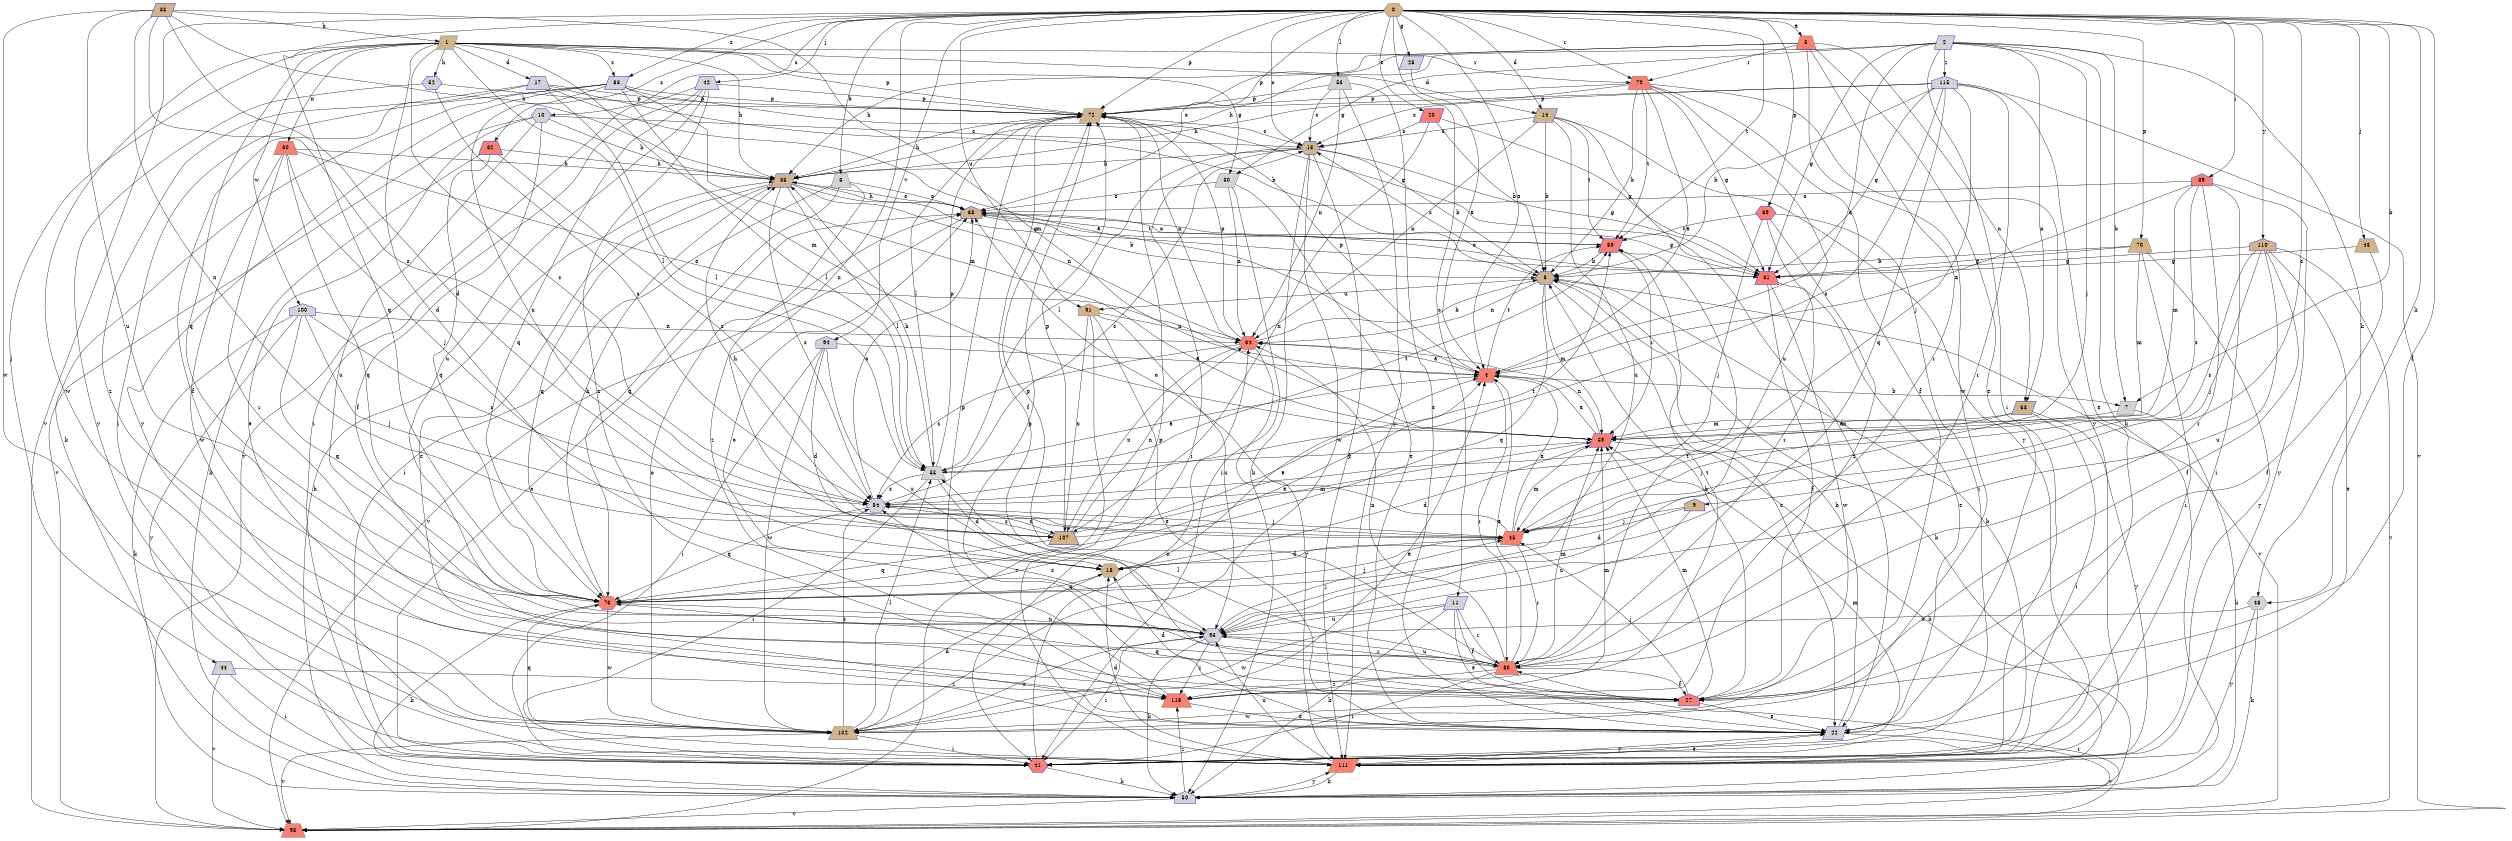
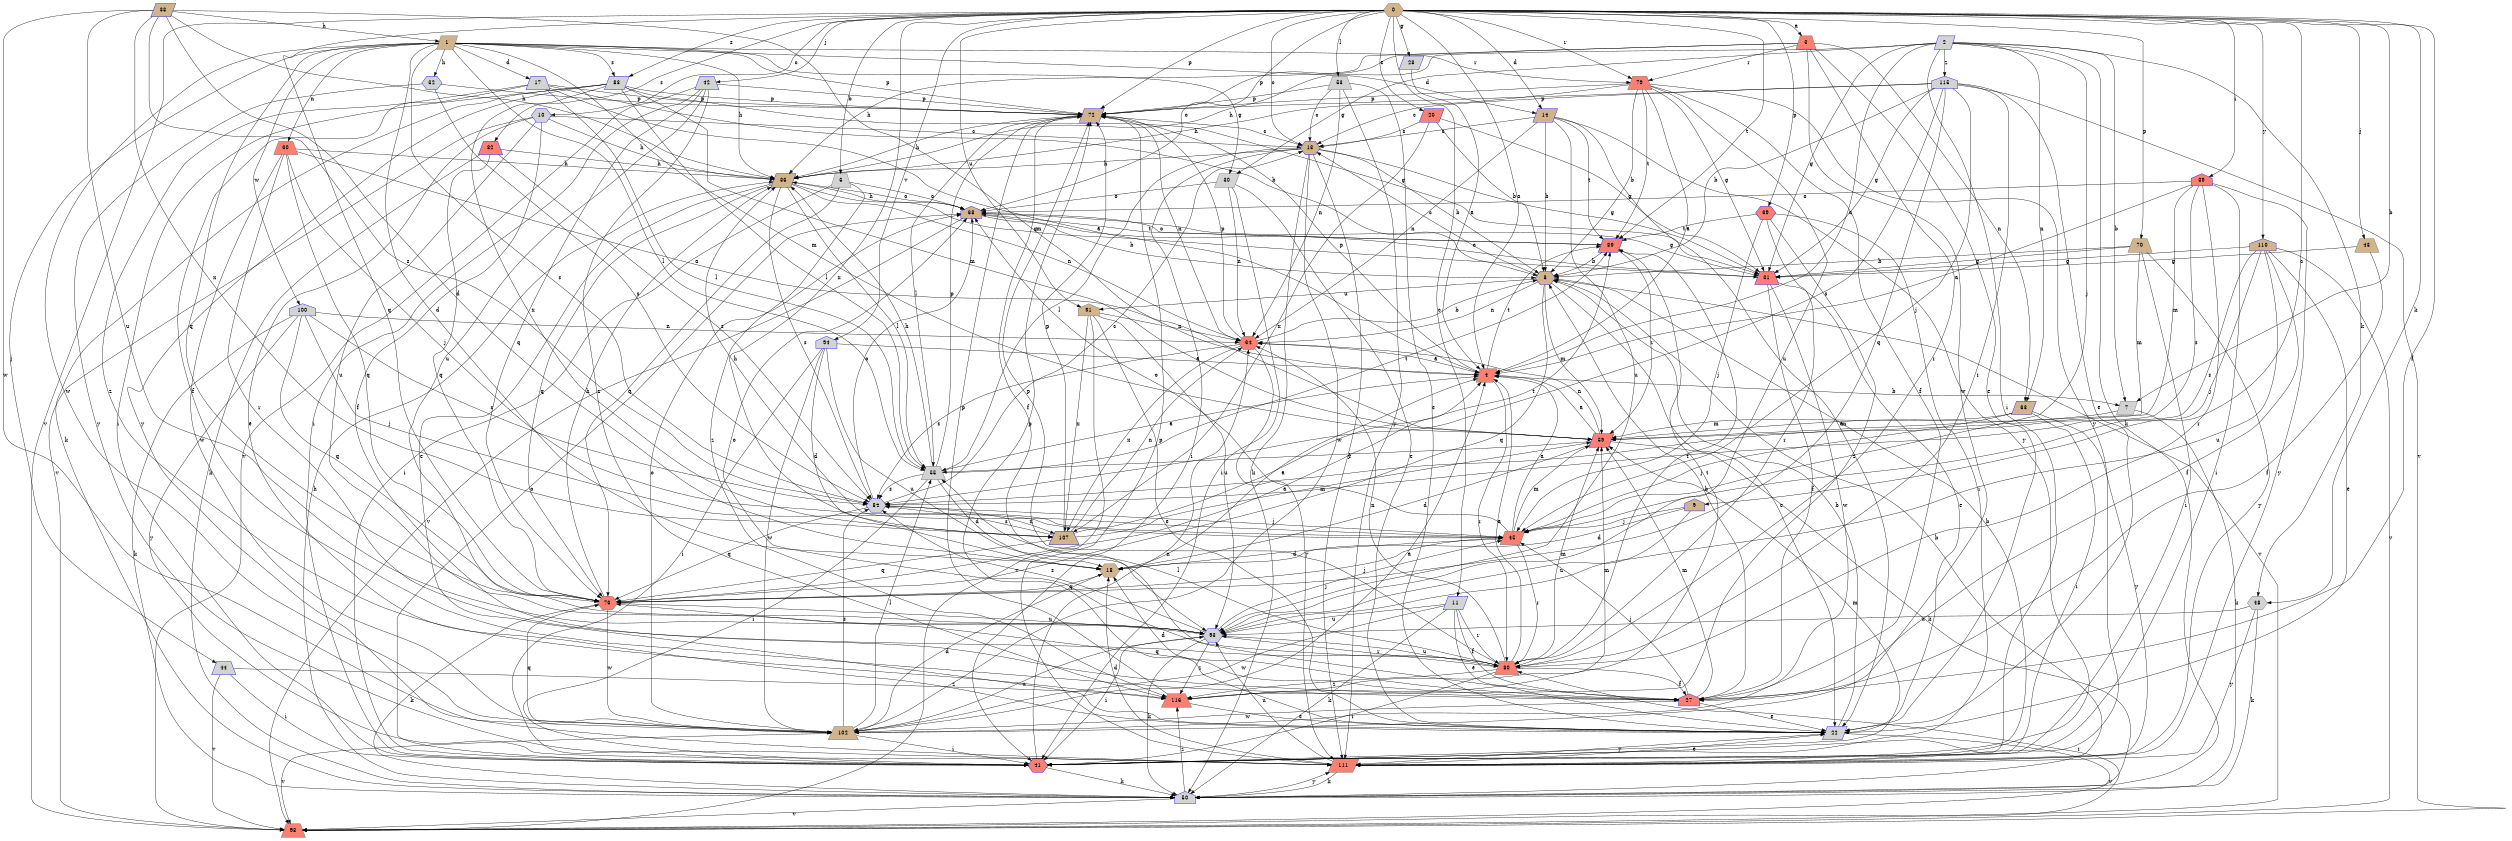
node "72": color gray40 -> blue
